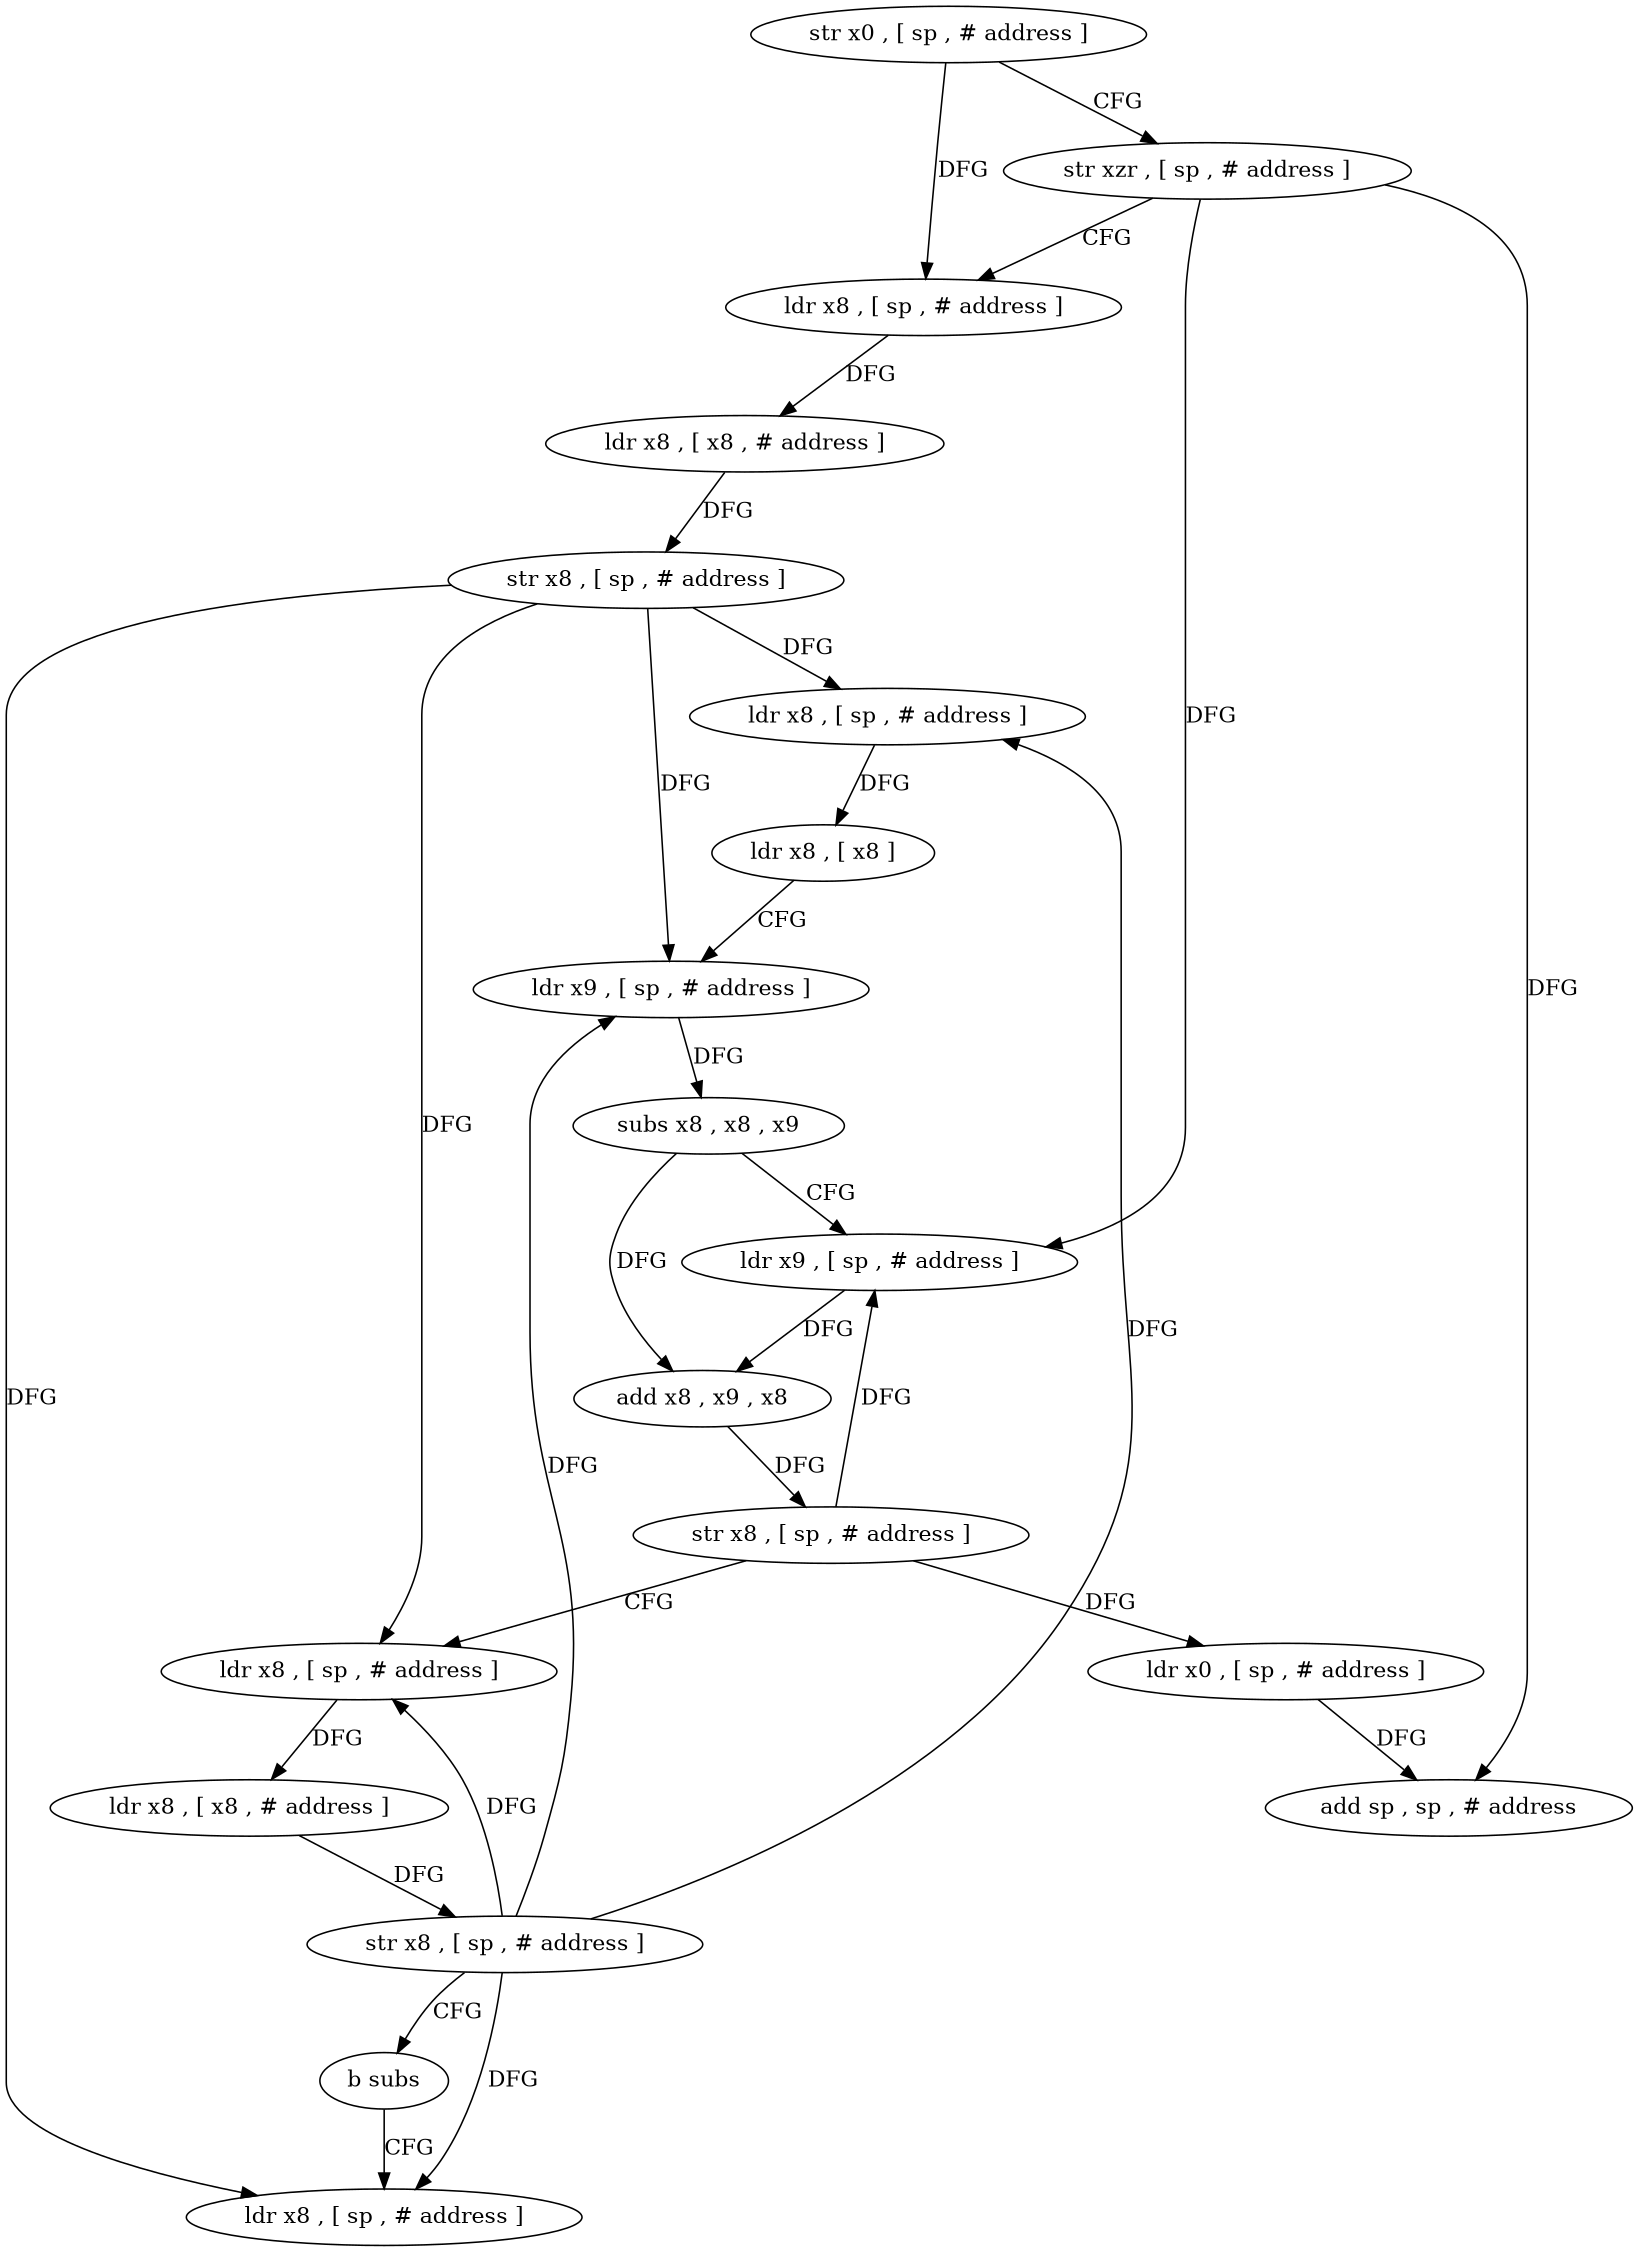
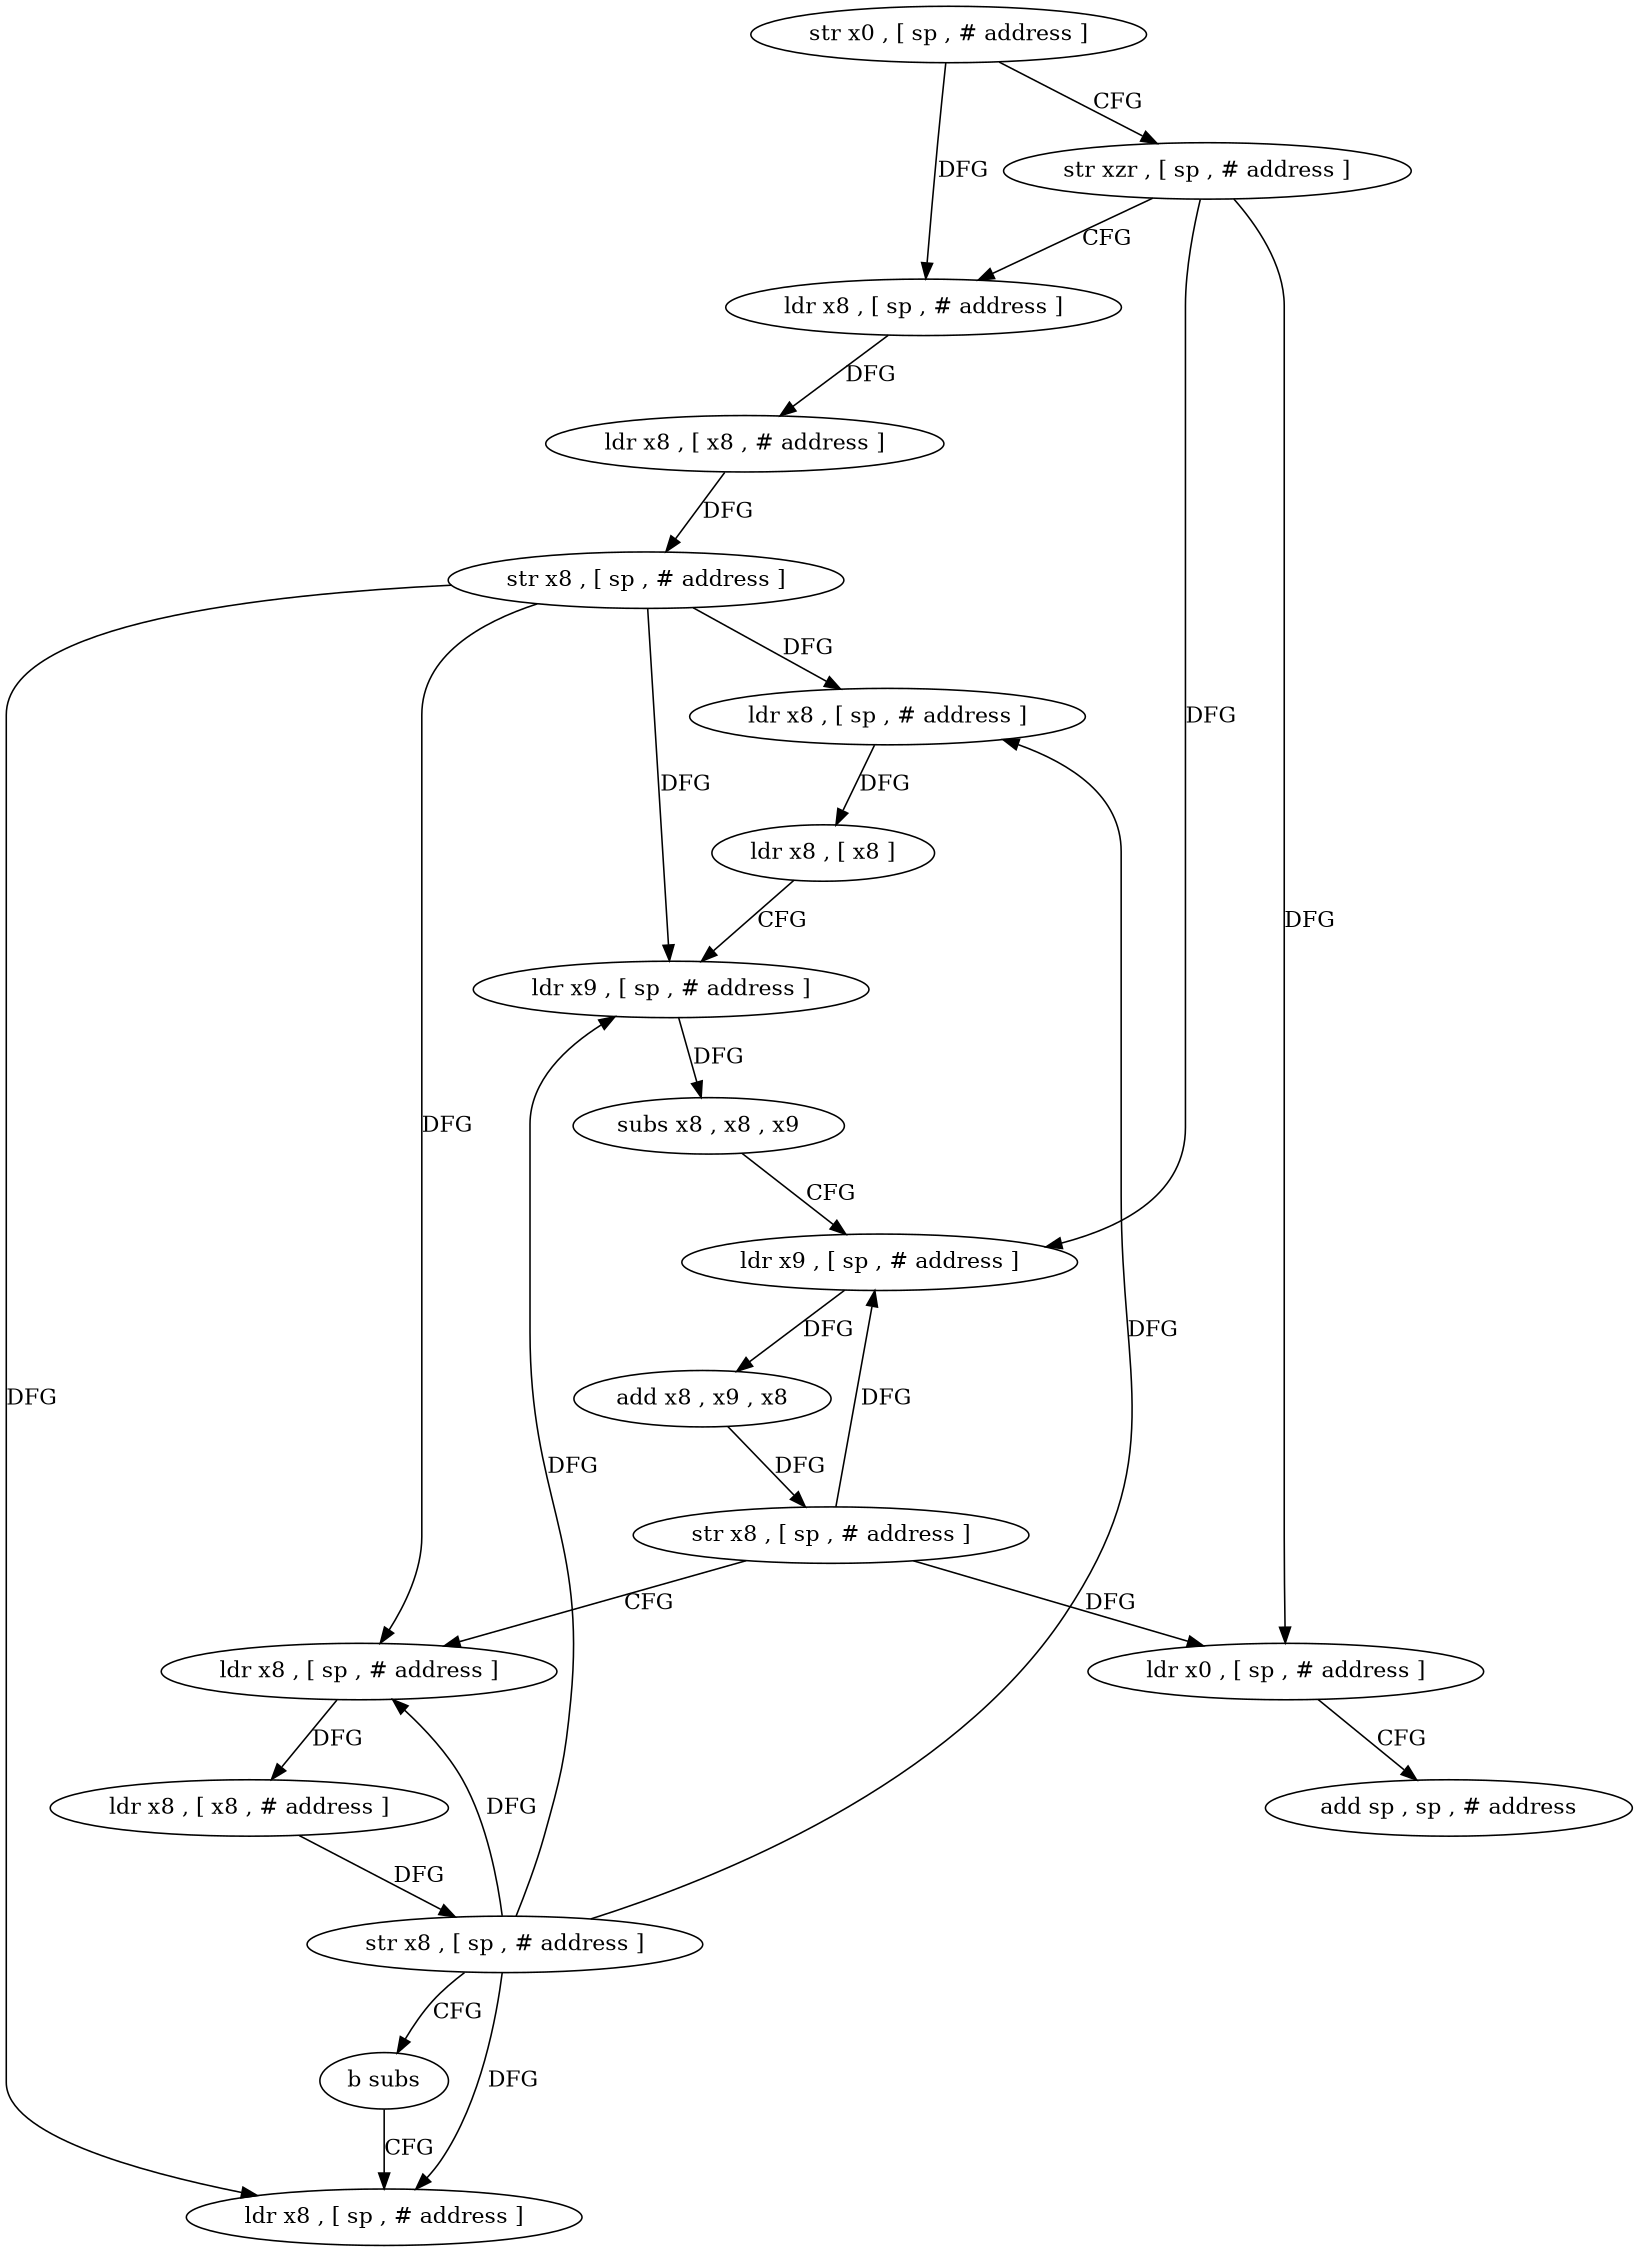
edge "str xzr , [ sp , # address ]" -> "add sp , sp , # address": now "str xzr , [ sp , # address ]" -> "ldr x0 , [ sp , # address ]"
edge "subs x8 , x8 , x9" -> "add x8 , x9 , x8": removed, label "DFG"
edge "ldr x0 , [ sp , # address ]" -> "add sp , sp , # address": label "DFG" -> "CFG"
